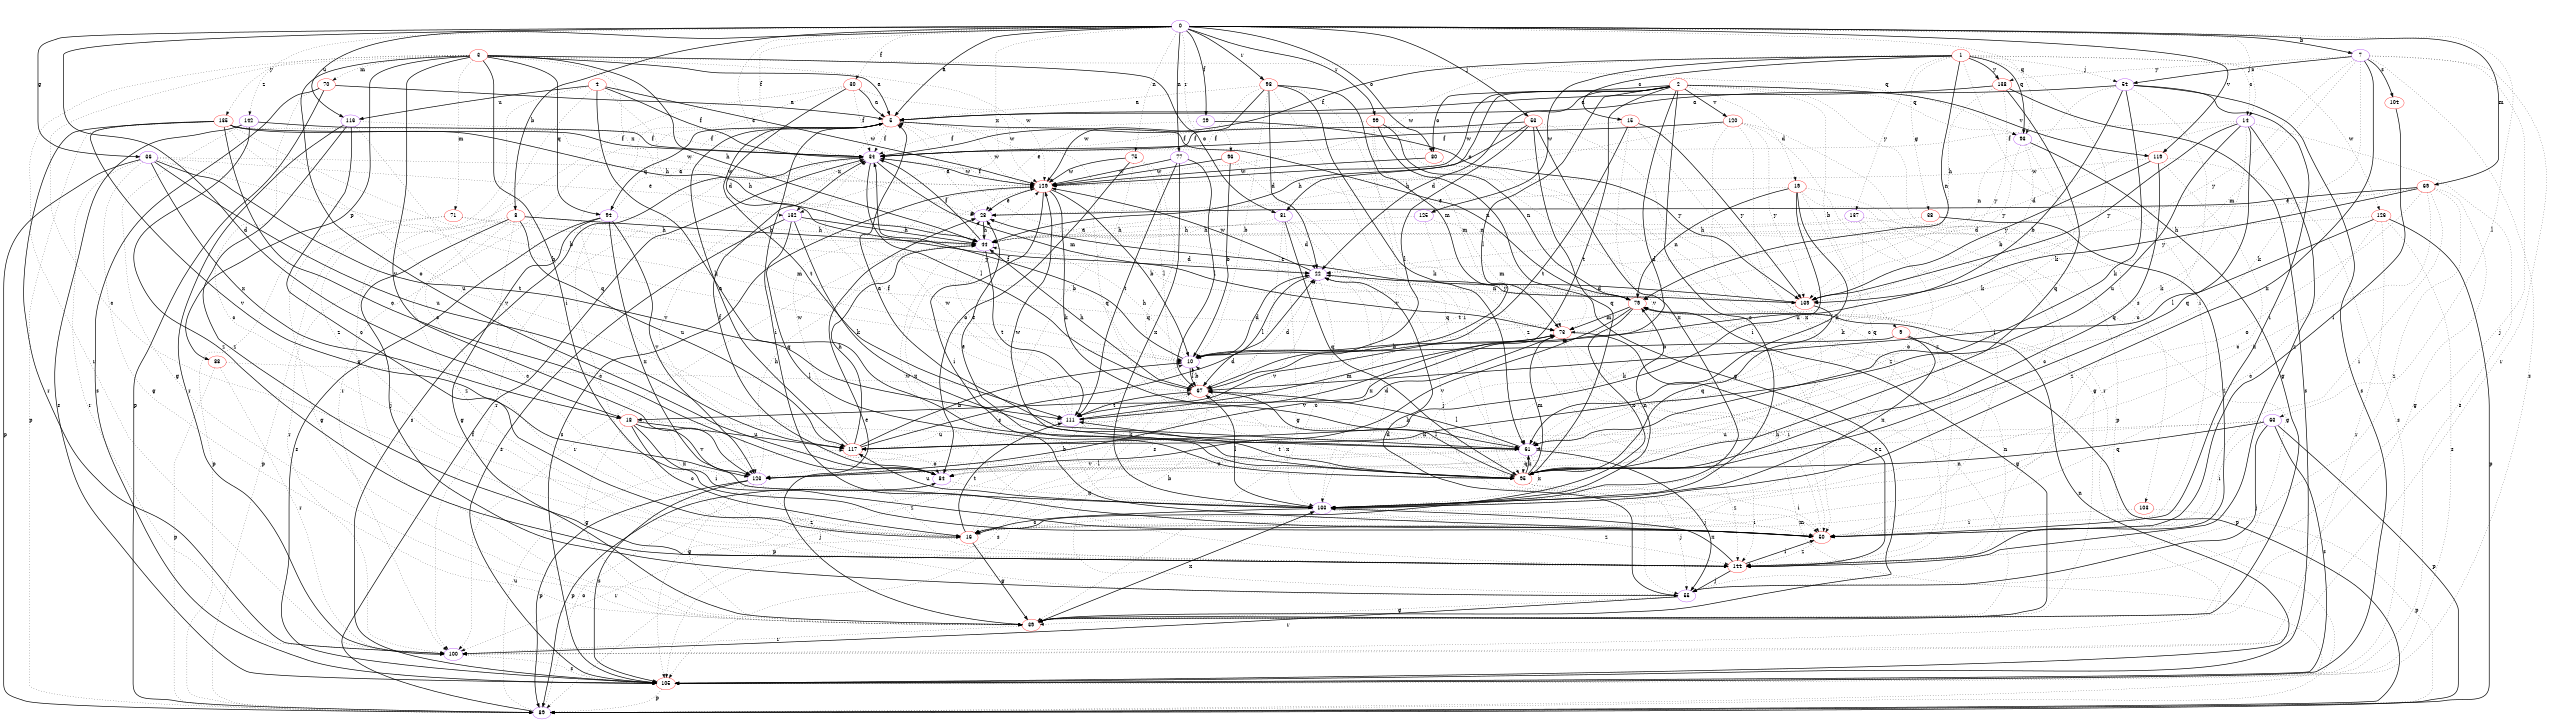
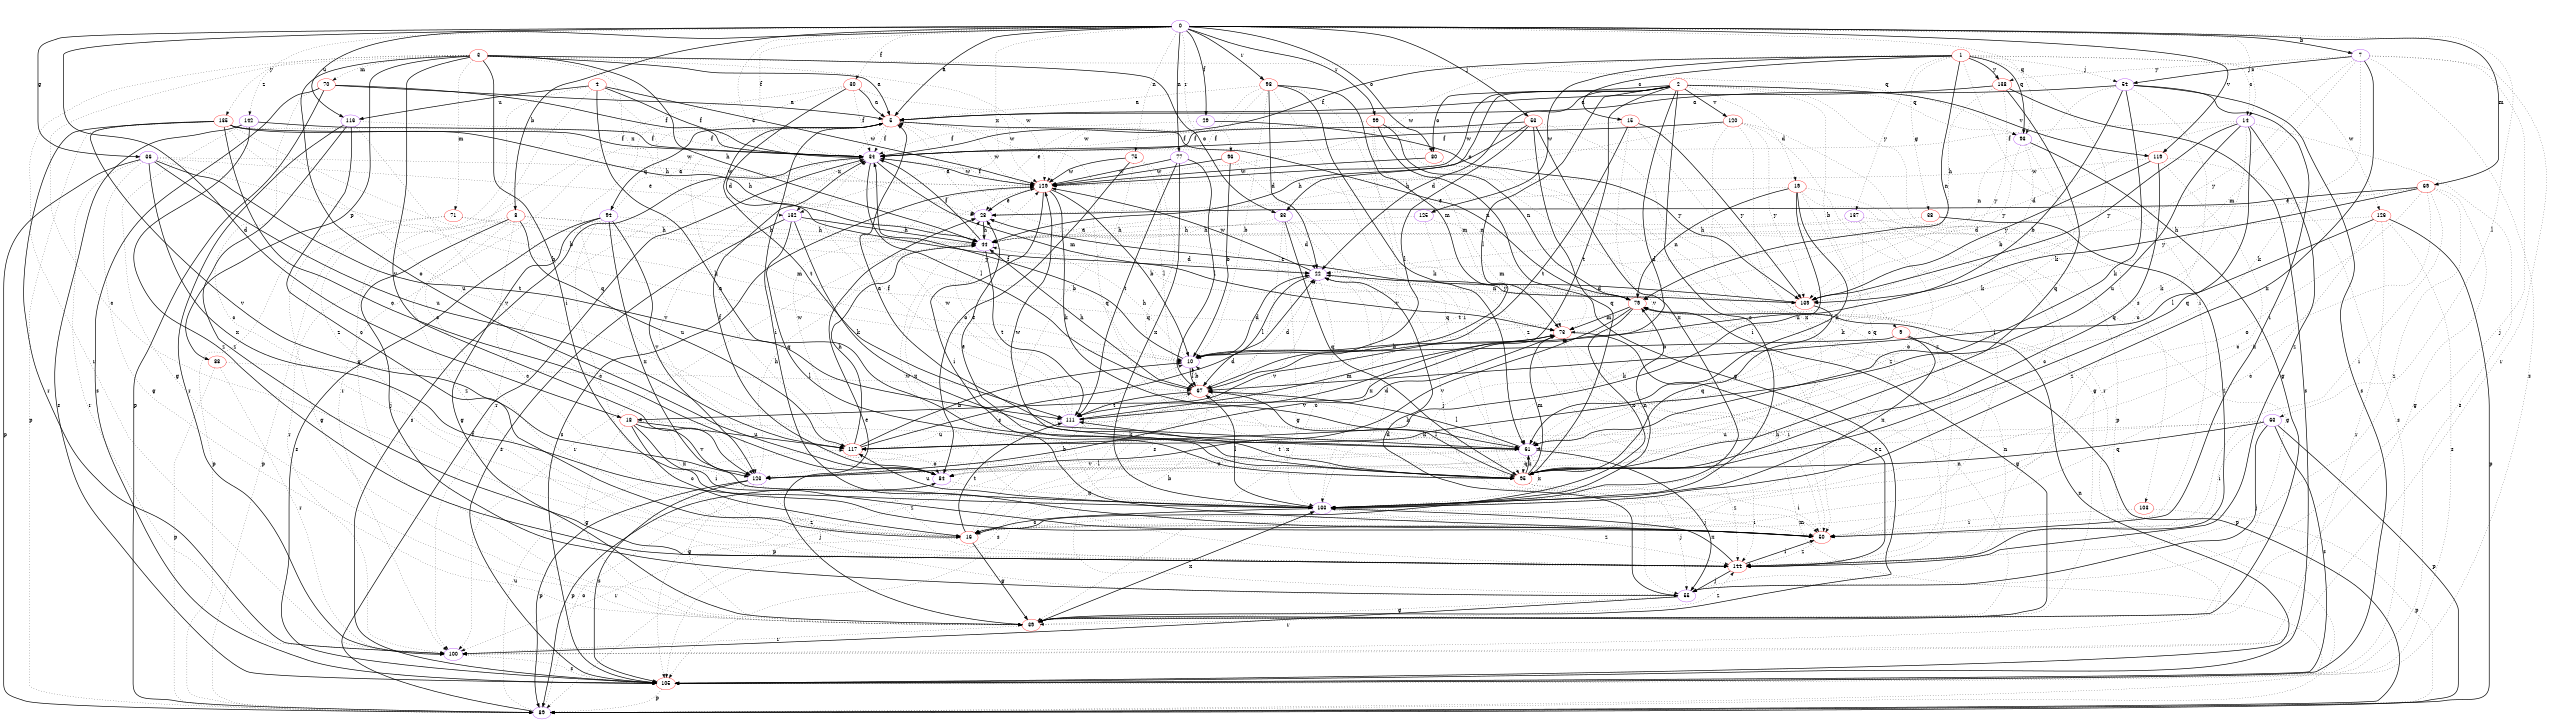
node "104": removed
edge "70" -> "34": added, label "f"
edge "3" -> "94": removed, label "q"
edge "98" -> "129": style bold -> dotted
node "81": label "81" -> "83"
edge "8" -> "44": style bold -> dotted
edge "117" -> "5": style bold -> dotted
edge "36" -> "18": now "36" -> "133"
edge "39" -> "144": added, label "z"
